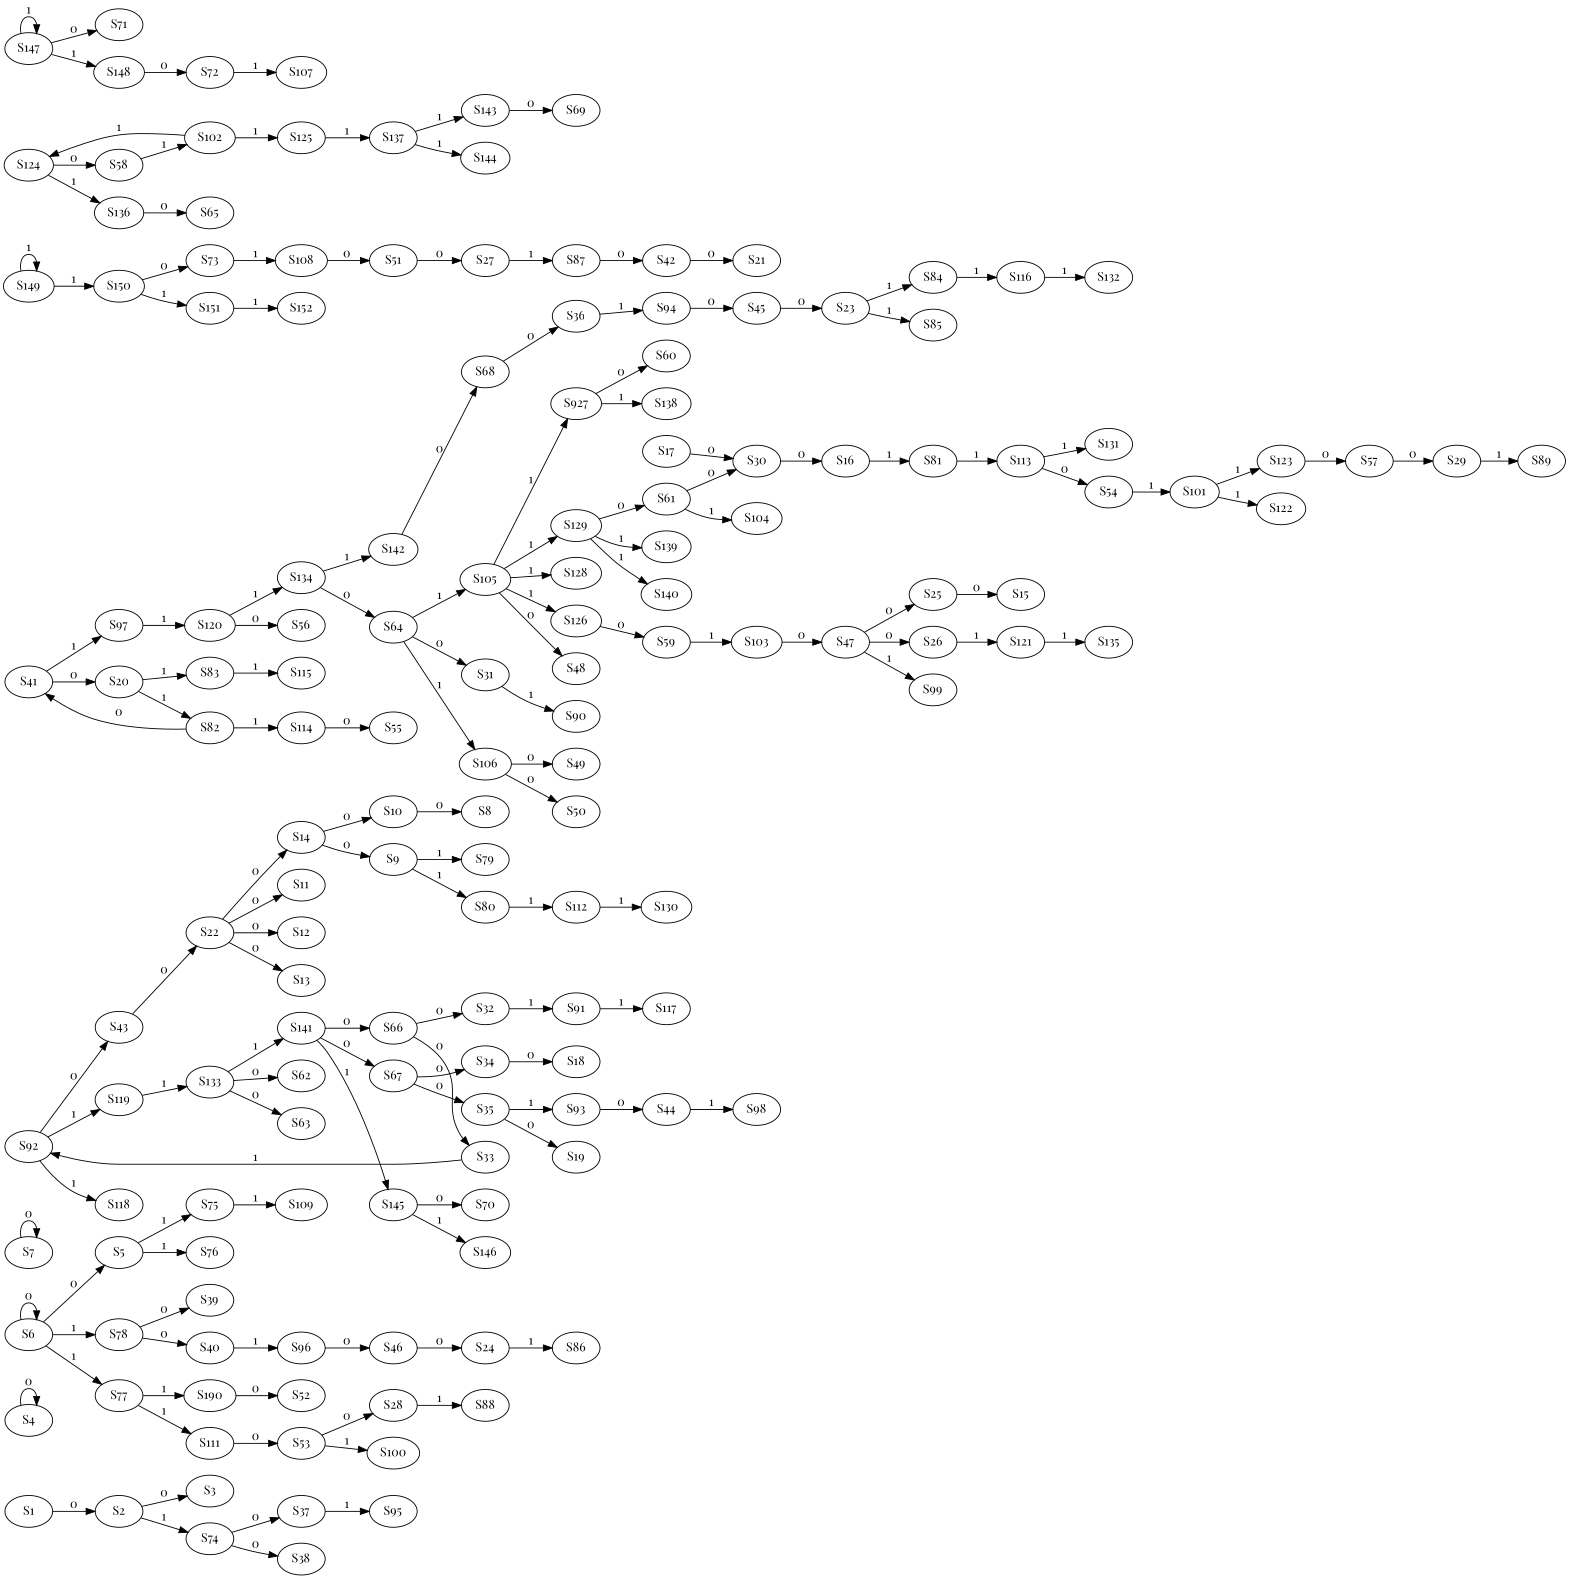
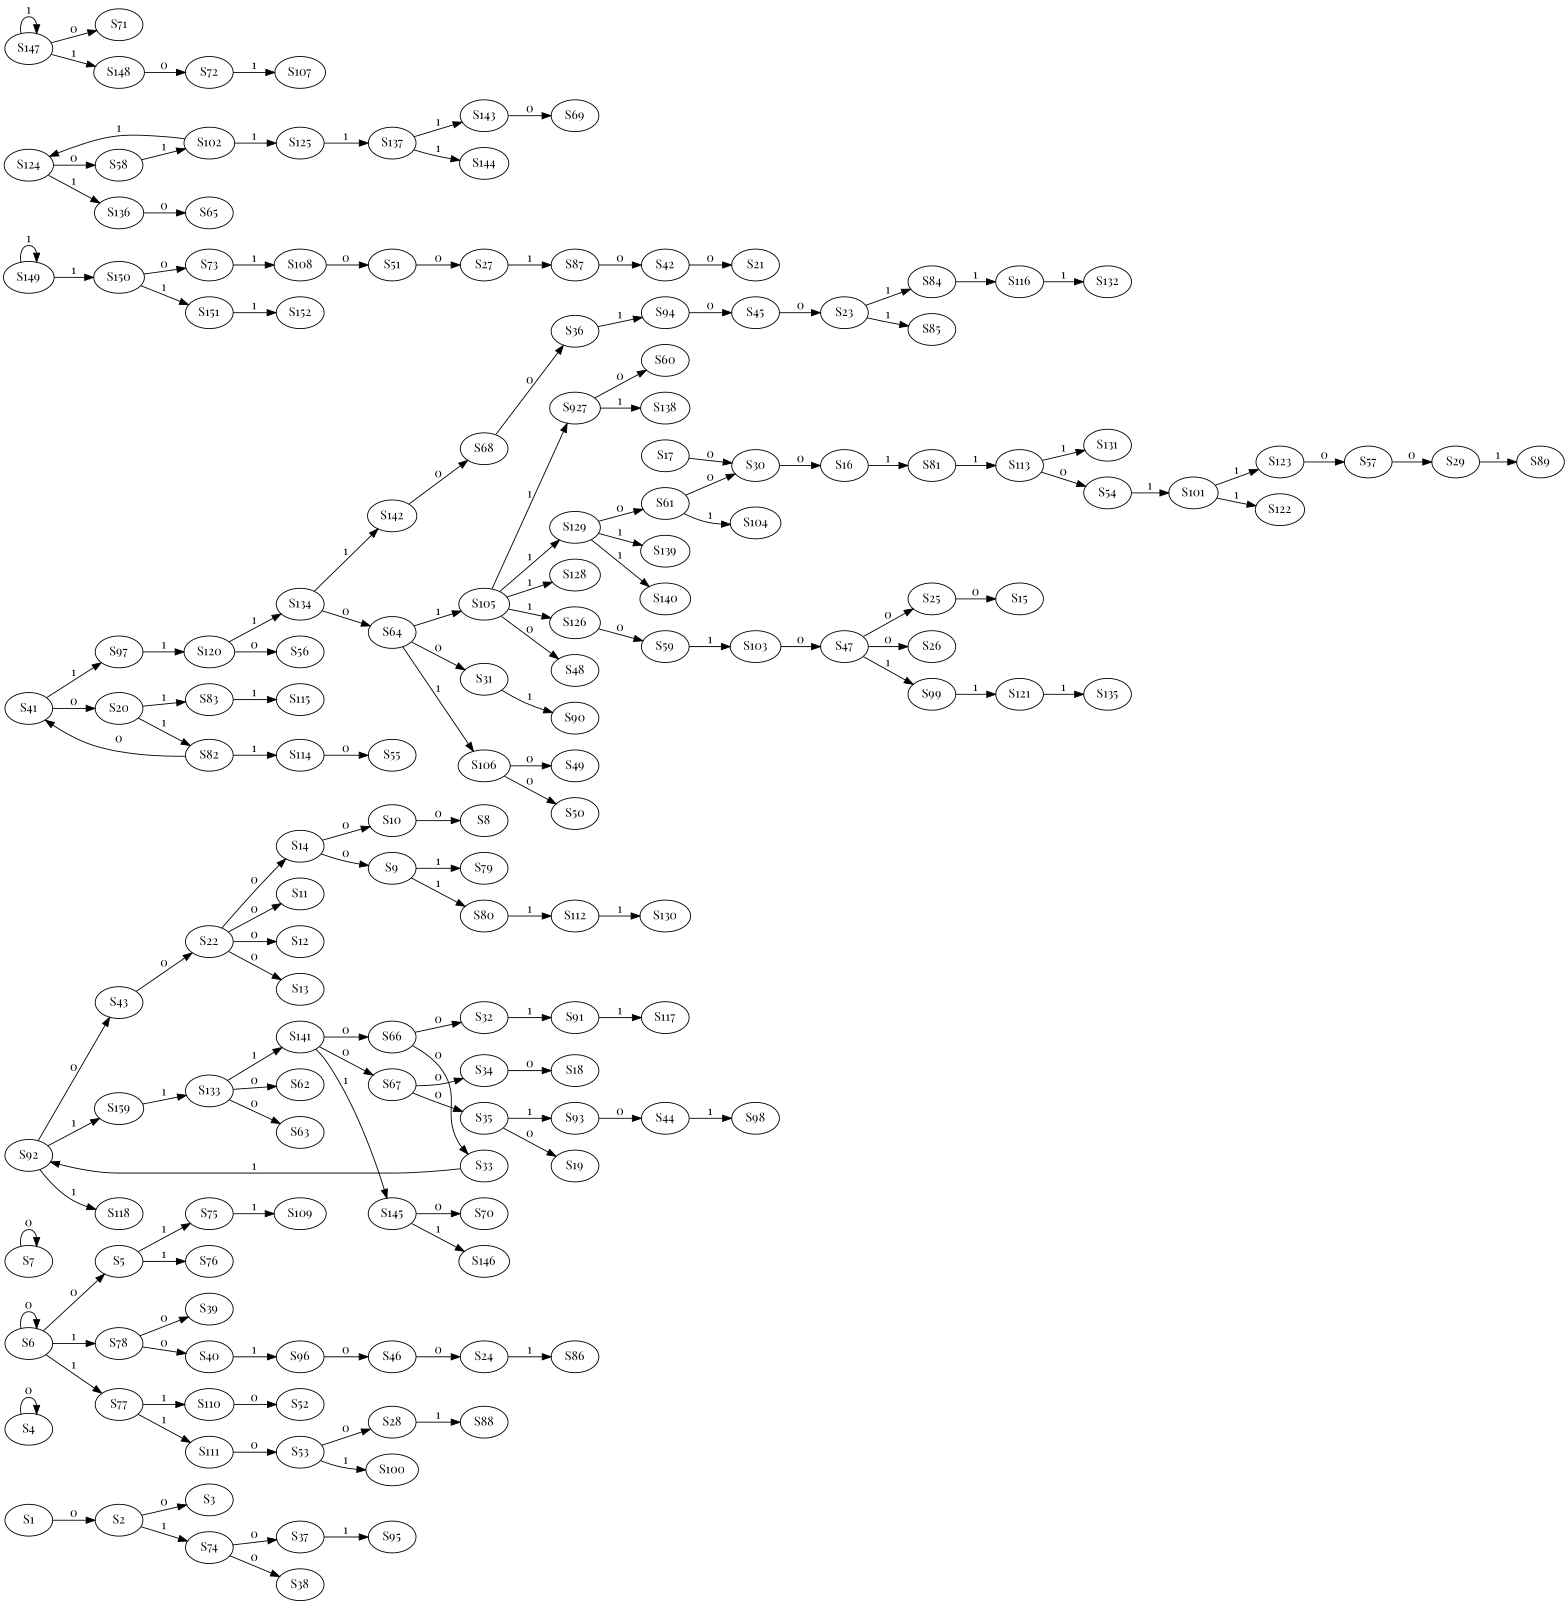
edge "S26" -> "S121": now "S99" -> "S121"
node "S119": label "S119" -> "S159"
node "S190": label "S190" -> "S110"
